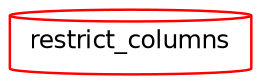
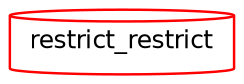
node "restrict_columns": label "restrict_columns" -> "restrict_restrict"
